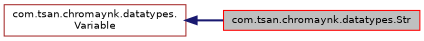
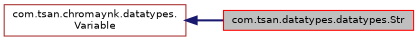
node "com.tsan.chromaynk.datatypes.Str": label "com.tsan.chromaynk.datatypes.Str" -> "com.tsan.datatypes.datatypes.Str"
